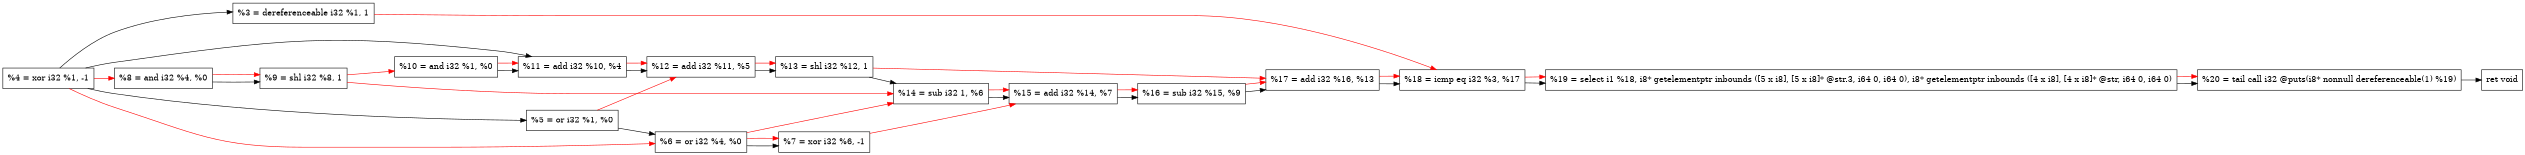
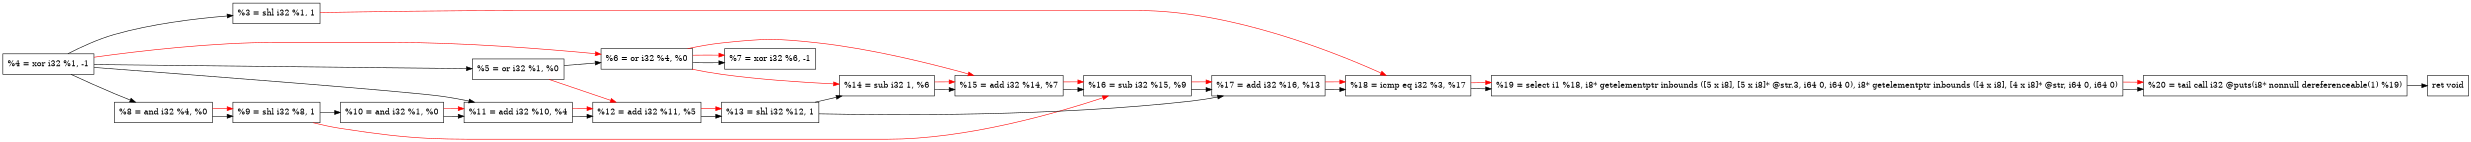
node "%3 = dereferenceable i32 %1, 1": label "%3 = dereferenceable i32 %1, 1" -> "%3 = shl i32 %1, 1"
edge "%9 = shl i32 %8, 1" -> "%10 = and i32 %1, %0": color red -> black
edge "%13 = shl i32 %12, 1" -> "%17 = add i32 %16, %13": color red -> black
edge "%4 = xor i32 %1, -1" -> "%8 = and i32 %4, %0": color red -> black
edge "%9 = shl i32 %8, 1" -> "%14 = sub i32 1, %6": now "%9 = shl i32 %8, 1" -> "%16 = sub i32 %15, %9"
edge "%7 = xor i32 %6, -1" -> "%15 = add i32 %14, %7": now "%6 = or i32 %4, %0" -> "%15 = add i32 %14, %7"
